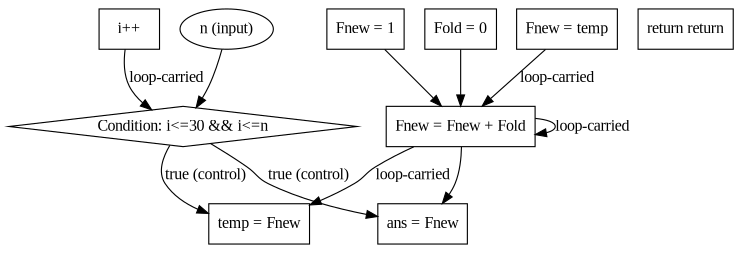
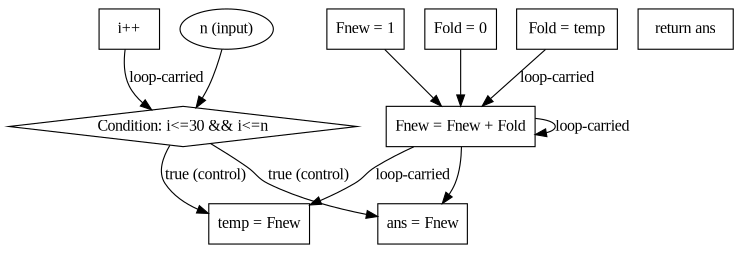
node "Fnew = temp": label "Fnew = temp" -> "Fold = temp"
node "return return": label "return return" -> "return ans"
